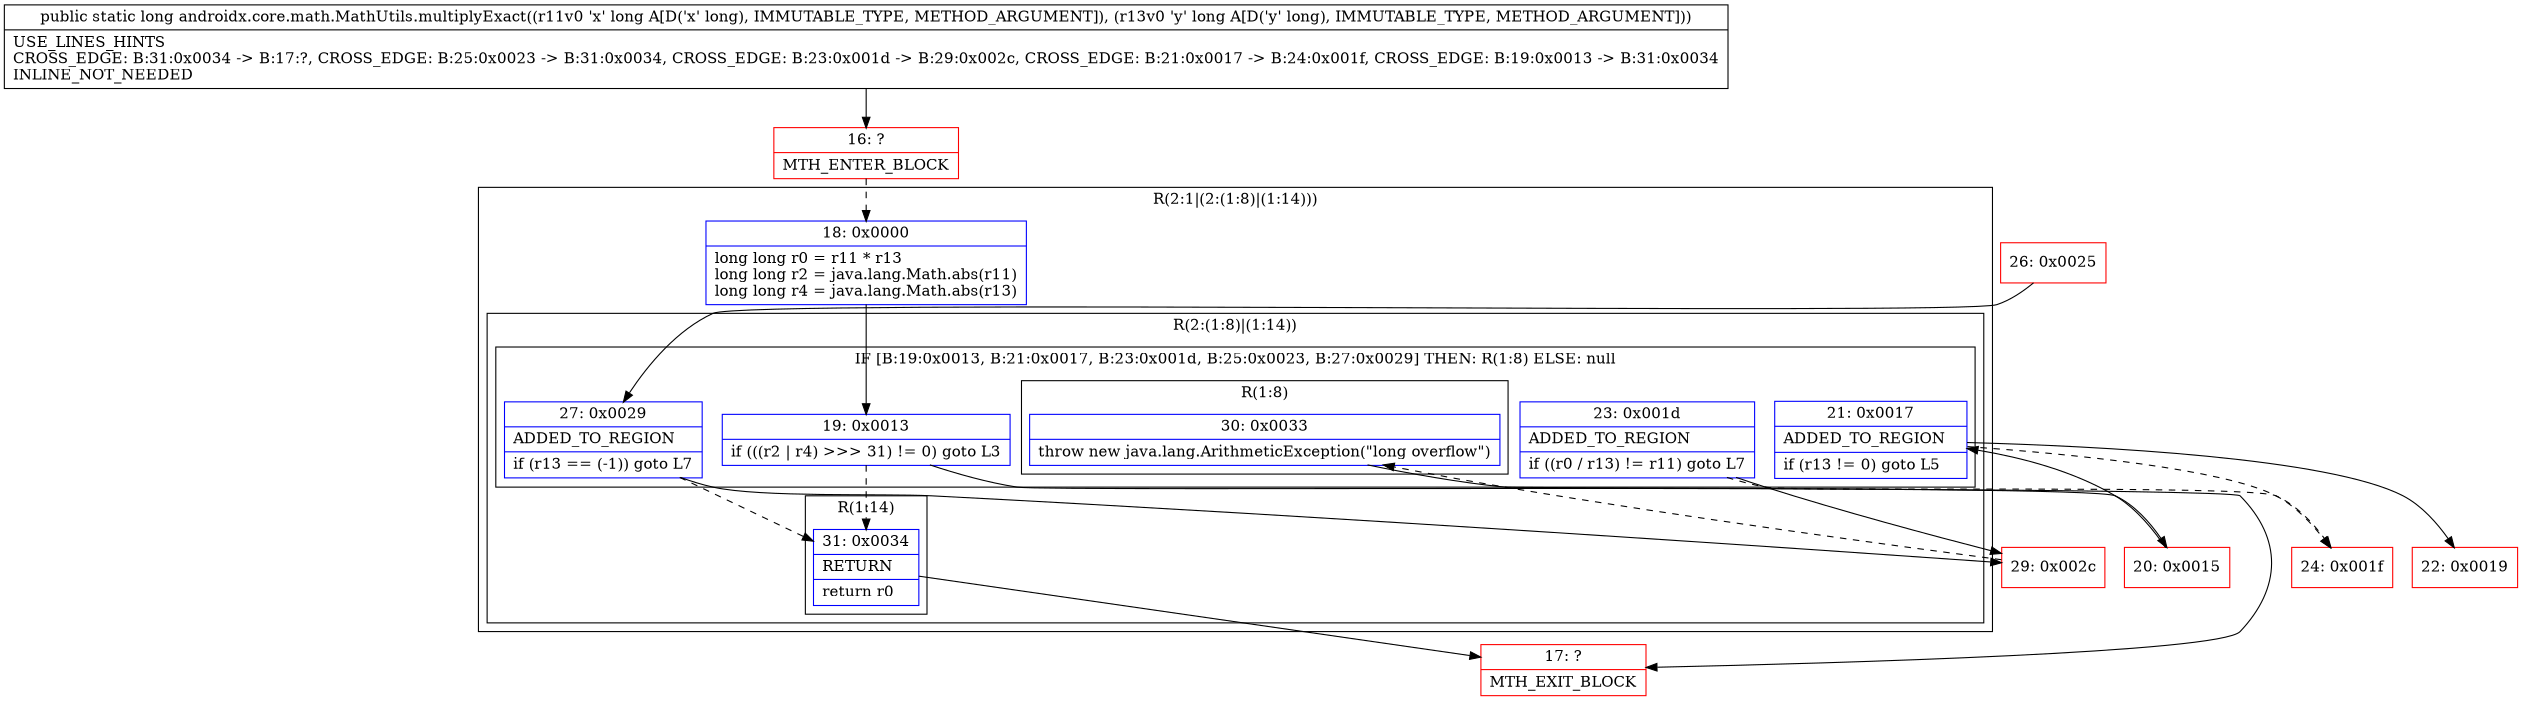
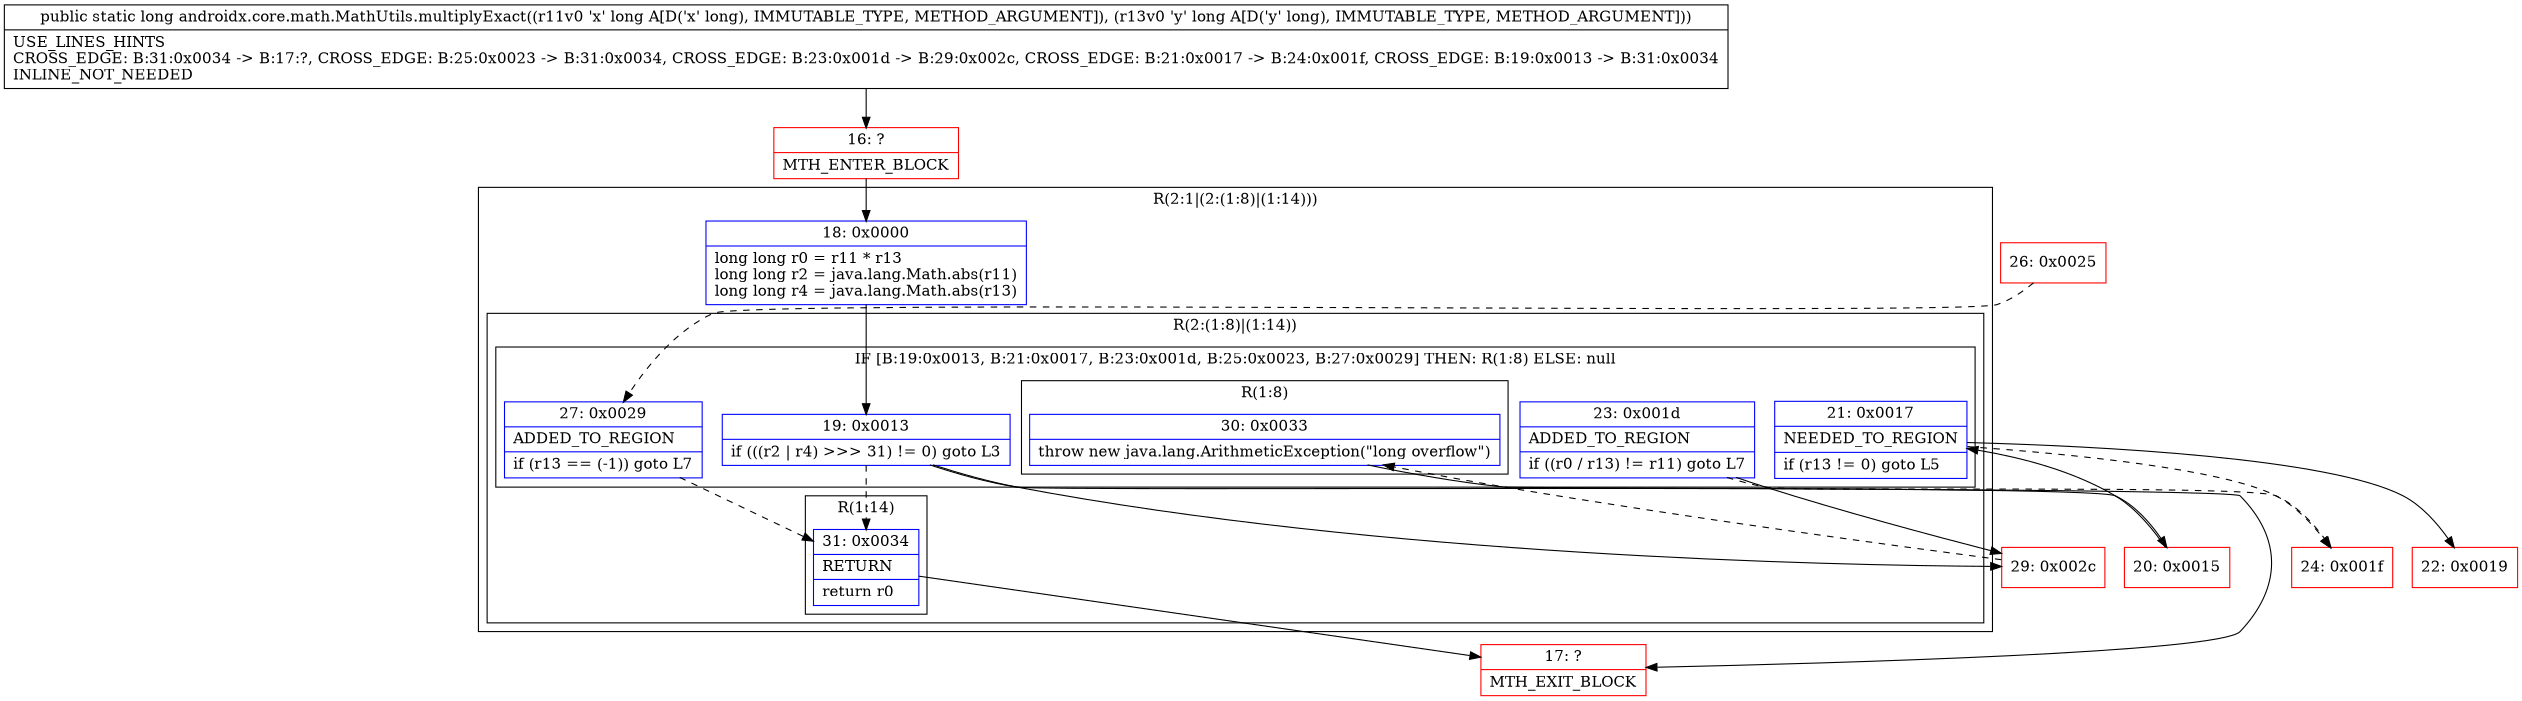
edge "16: ?" -> "18: 0x0000": style dashed -> solid
edge "26: 0x0025" -> "27: 0x0029": style solid -> dashed
node "21: 0x0017": text "ADDED_TO_REGION" -> "NEEDED_TO_REGION"
edge "27: 0x0029" -> "29: 0x002c": now "19: 0x0013" -> "29: 0x002c"
